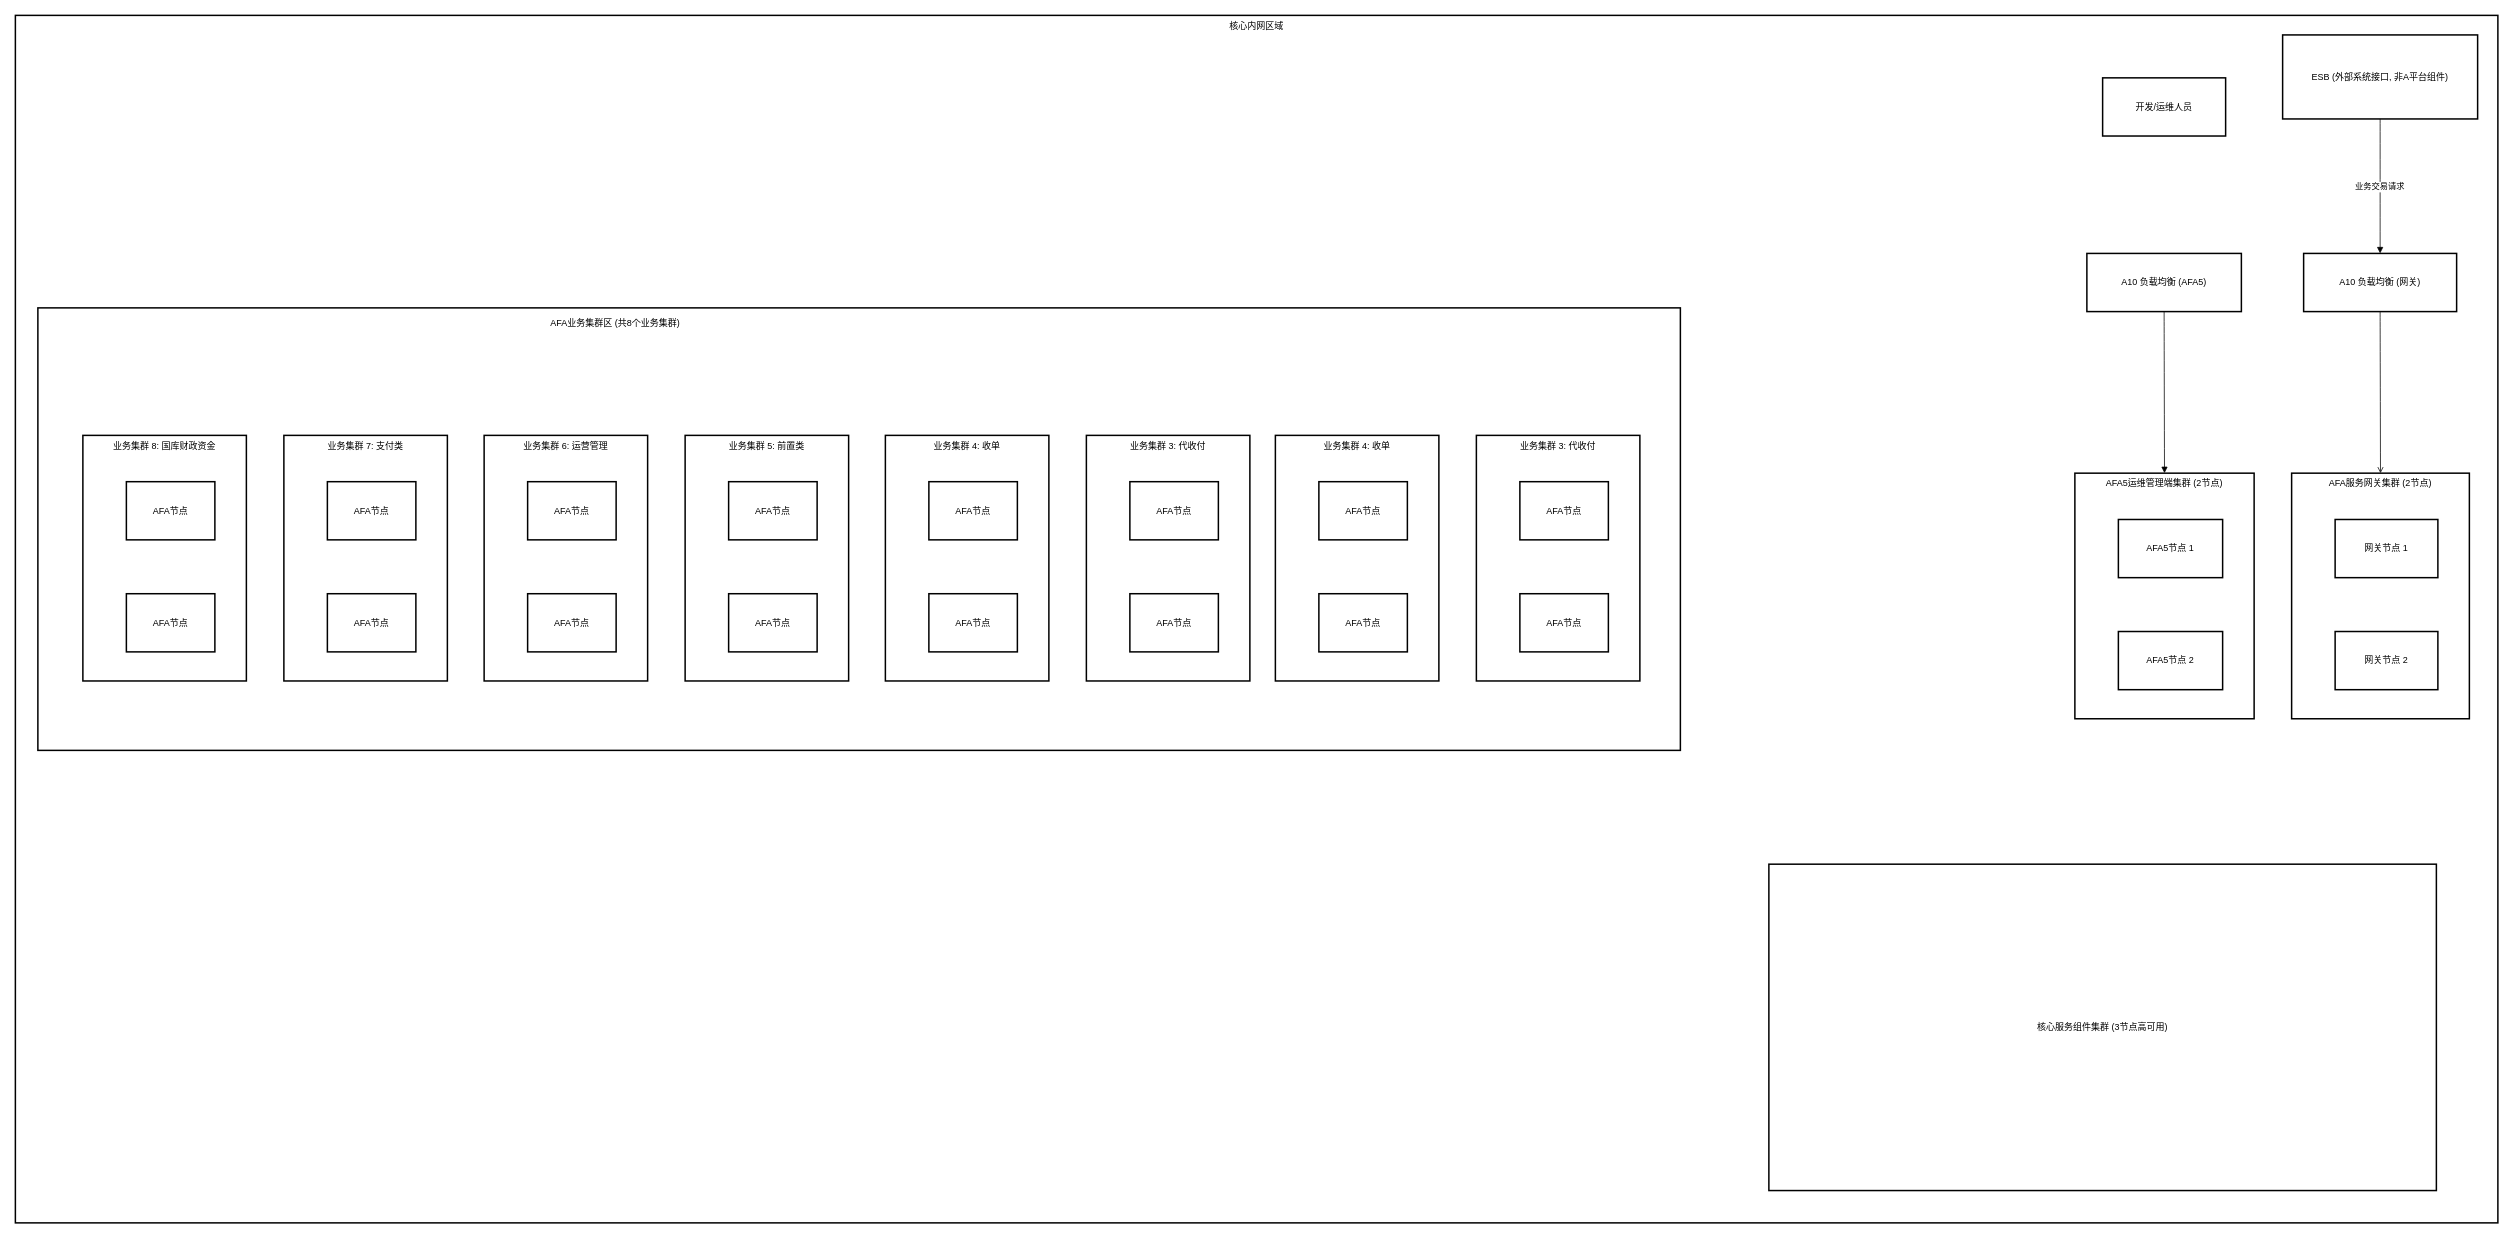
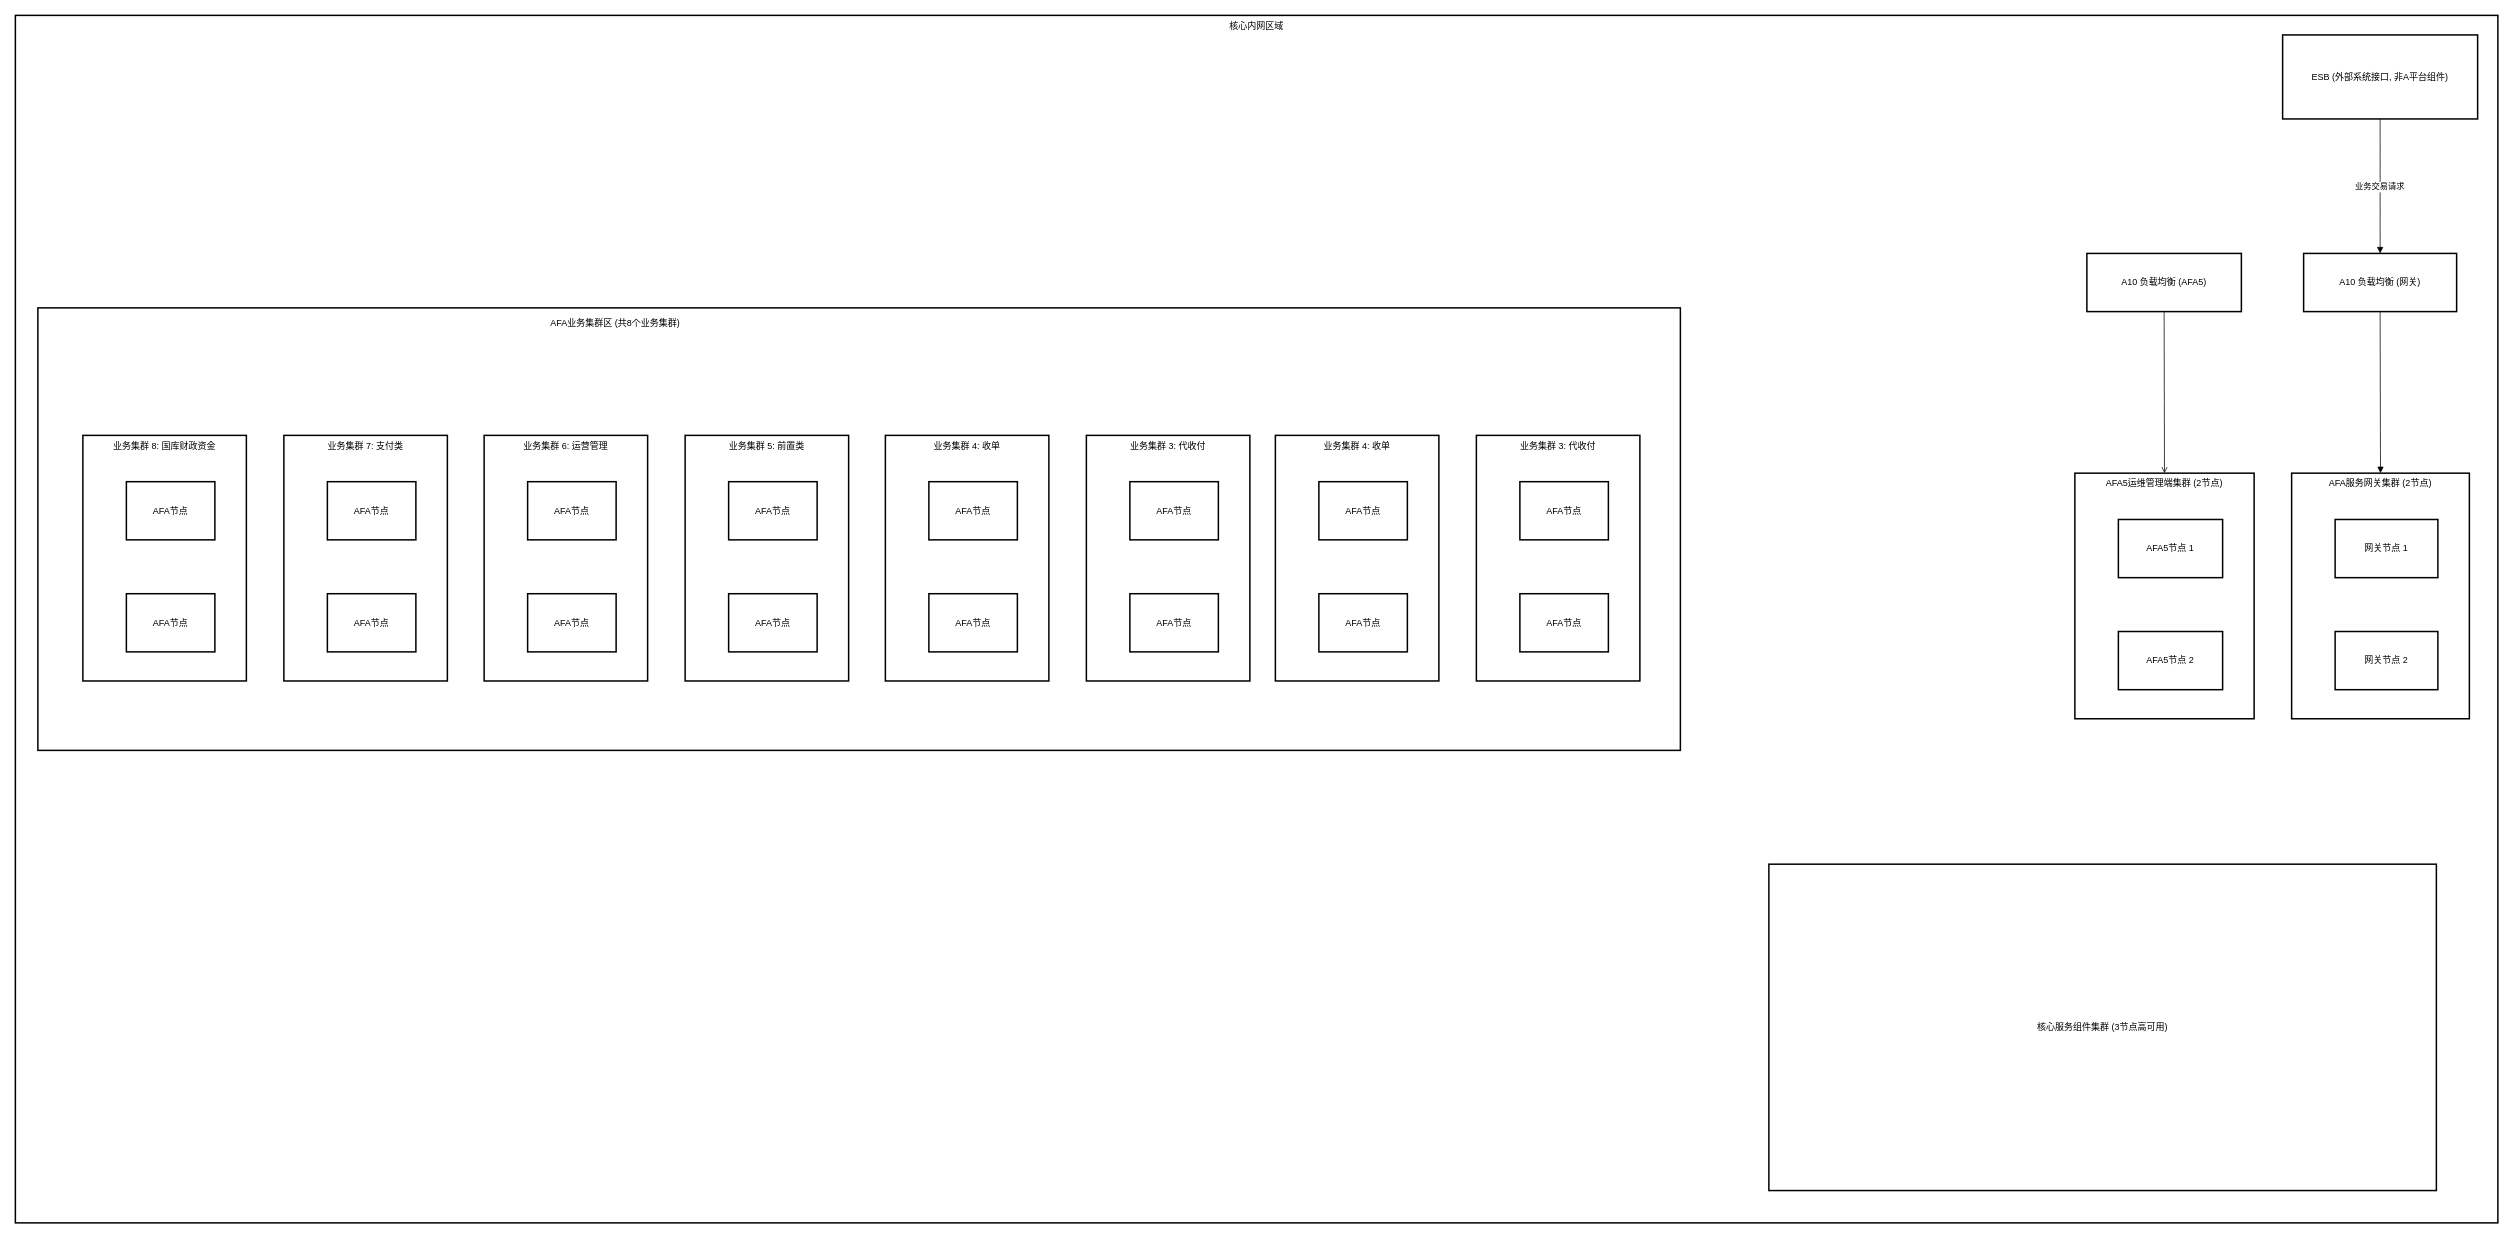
node "开发/运维人员": removed
edge "A10 负载均衡 (AFA5)" -> "AFA5运维管理端集群 (2节点)": arrowhead block -> open
edge "A10 负载均衡 (网关)" -> "AFA服务网关集群 (2节点)": arrowhead open -> block
